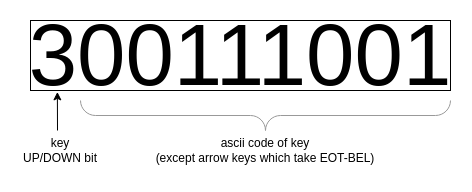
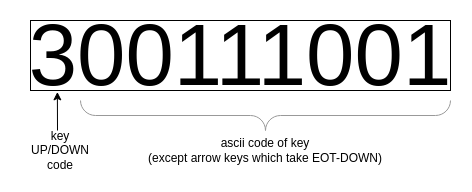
node "key UP/DOWN bit": label "key UP/DOWN bit" -> "key UP/DOWN code"
node "ascii code of key (except arrow keys which take EOT-BEL)": label "ascii code of key (except arrow keys which take EOT-BEL)" -> "ascii code of key (except arrow keys which take EOT-DOWN)"
